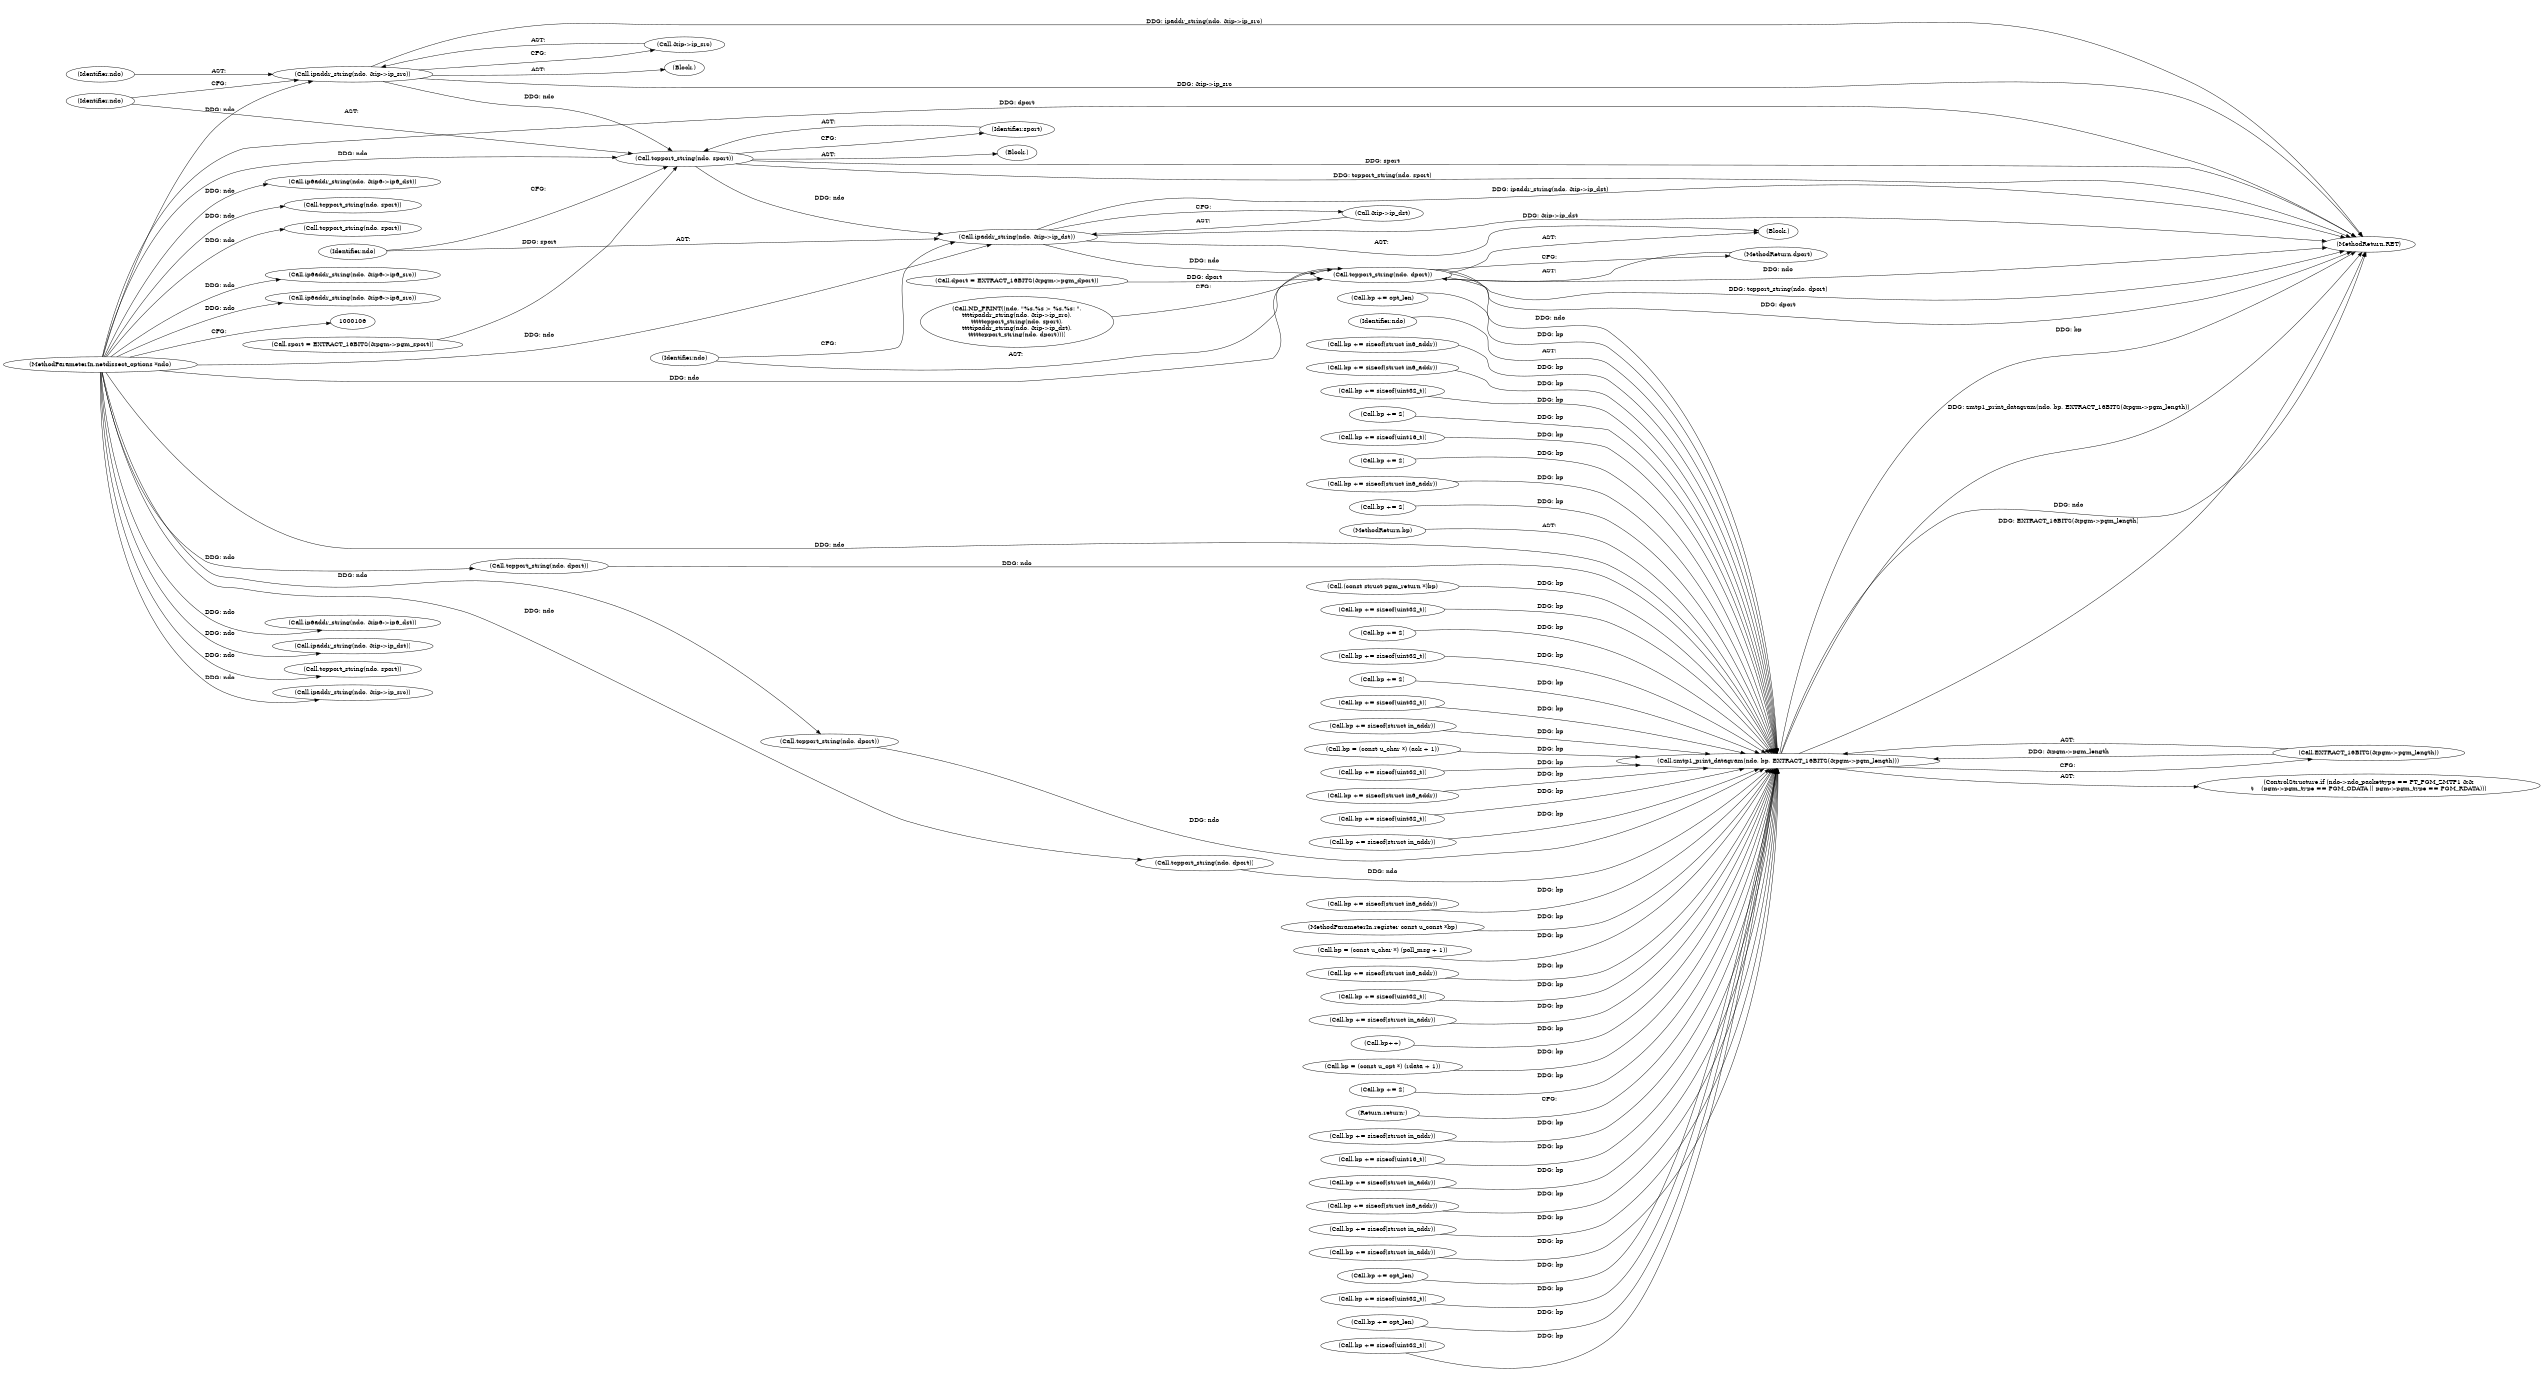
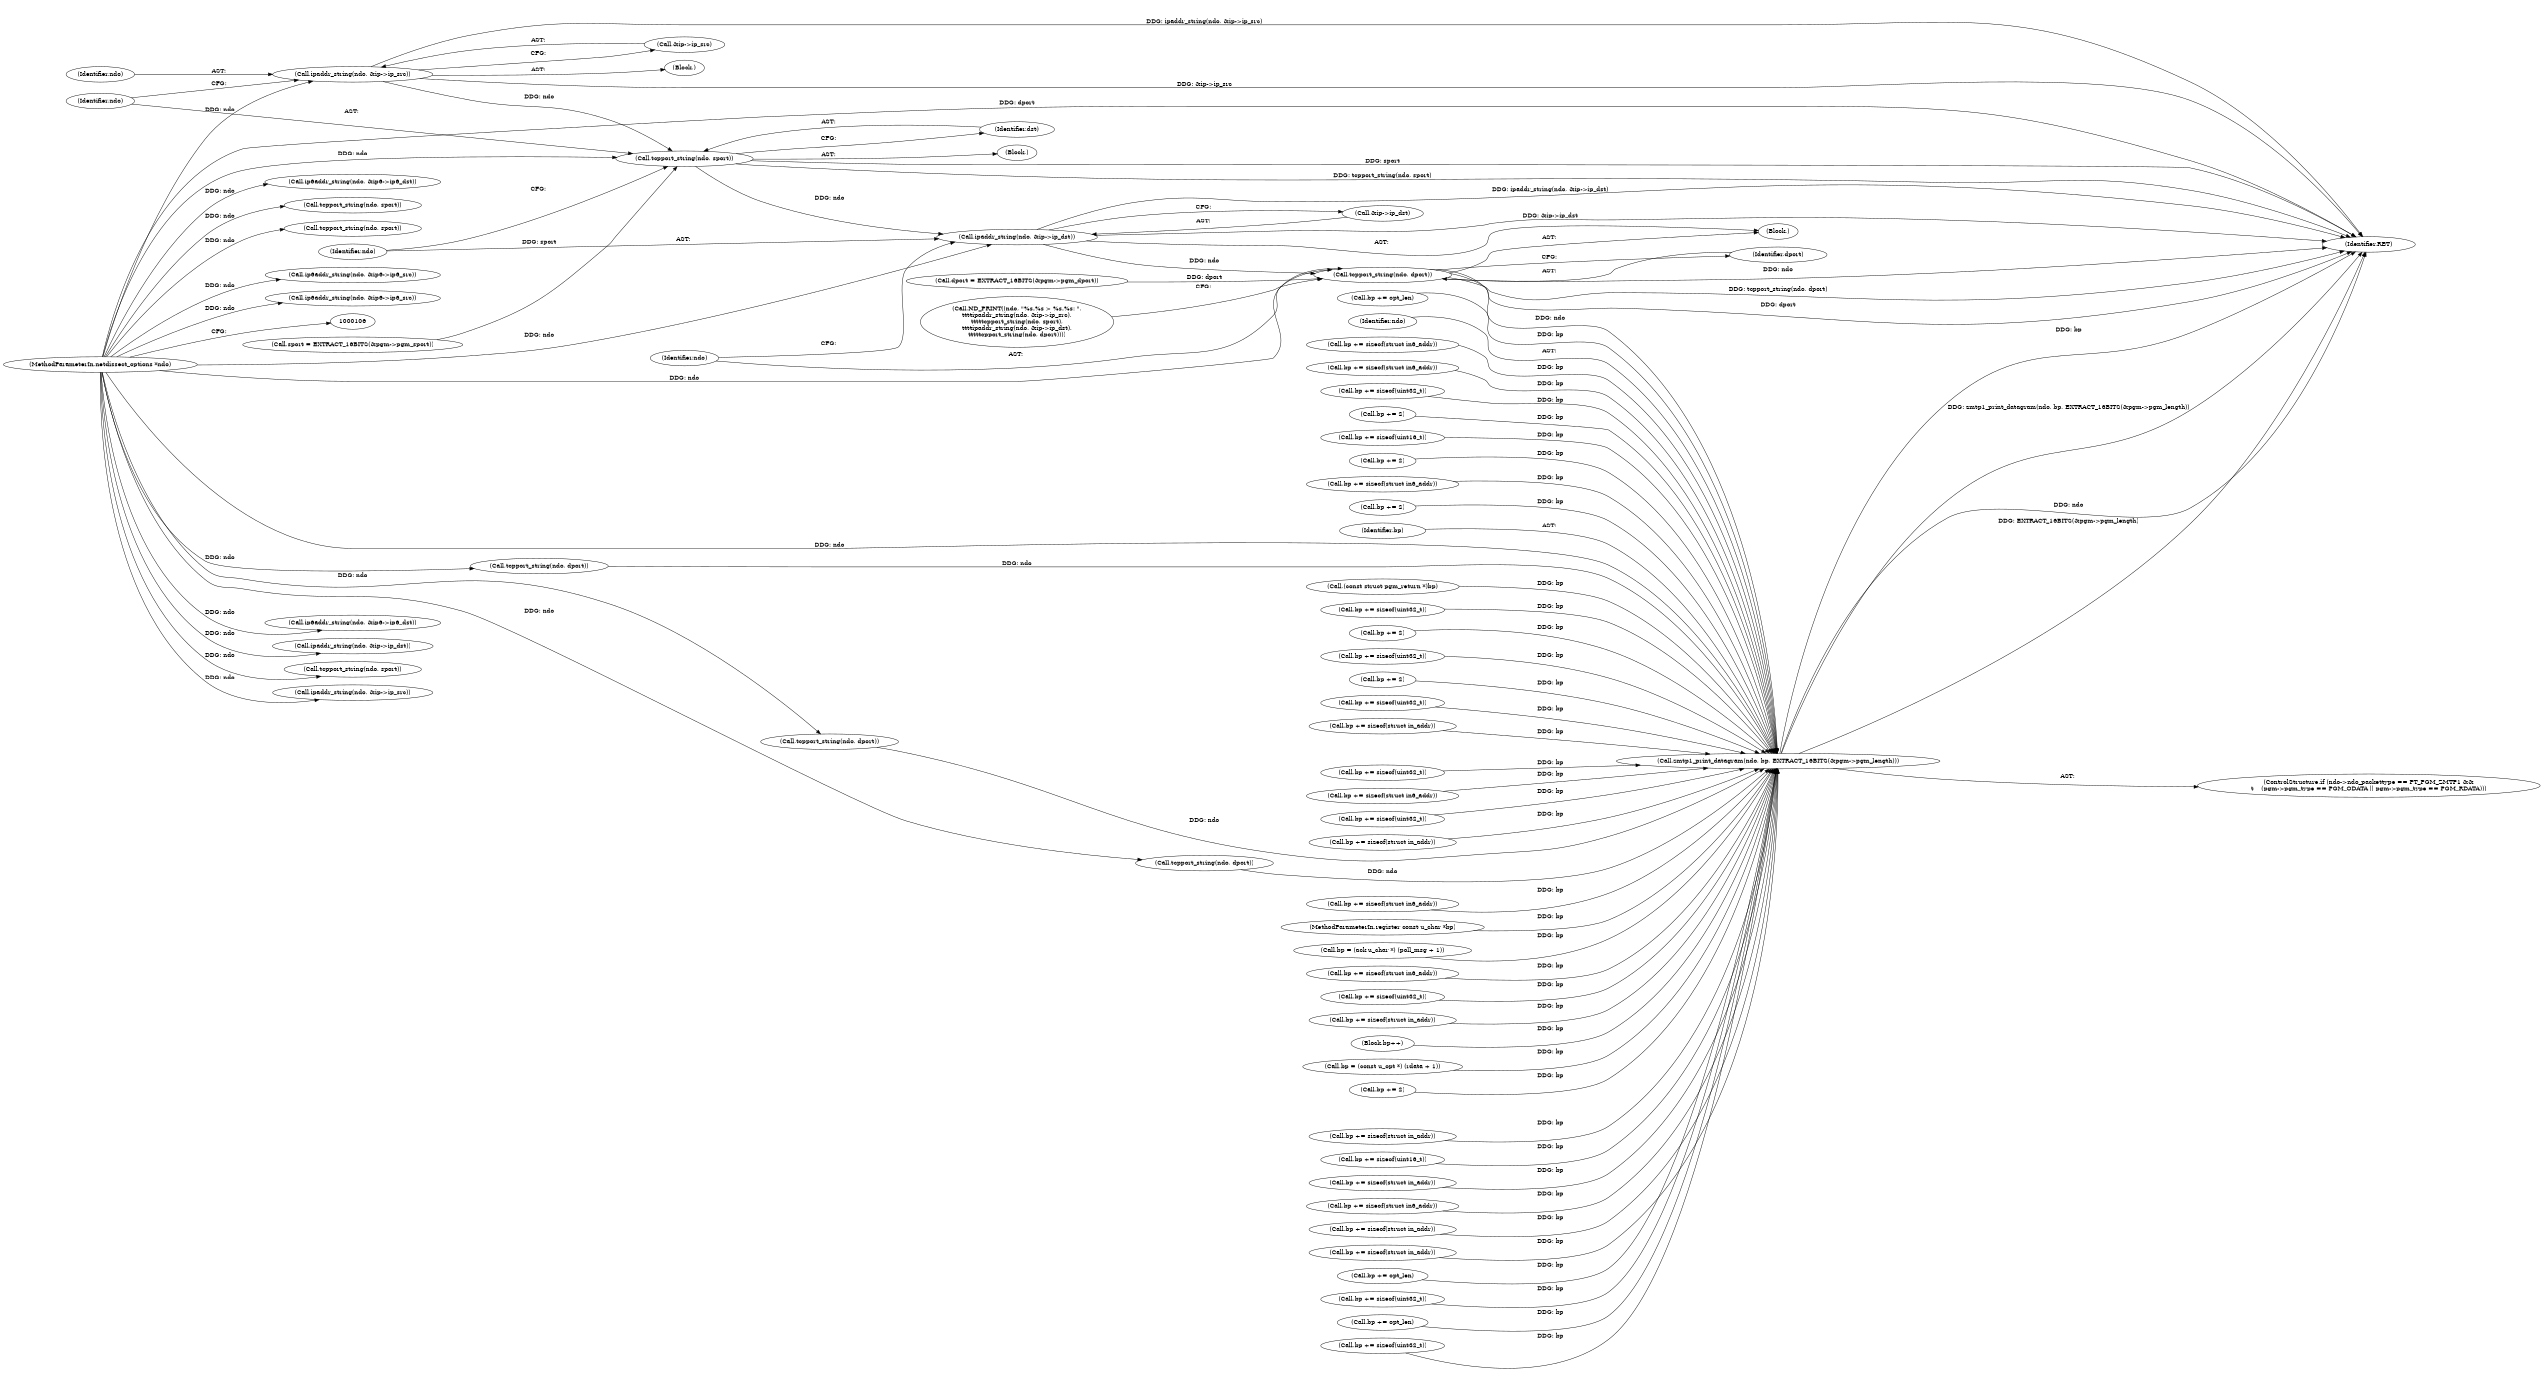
node "(Identifier,sport)": label "(Identifier,sport)" -> "(Identifier,dst)"
node "(MethodReturn,RET)": label "(MethodReturn,RET)" -> "(Identifier,RET)"
node "(MethodReturn,dport)": label "(MethodReturn,dport)" -> "(Identifier,dport)"
node "(MethodReturn,bp)": label "(MethodReturn,bp)" -> "(Identifier,bp)"
node "(Call,bp = (const u_char *) (ack + 1))": removed
node "(Call,EXTRACT_16BITS(&pgm->pgm_length))": removed
node "(MethodParameterIn,register const u_const *bp)": label "(MethodParameterIn,register const u_const *bp)" -> "(MethodParameterIn,register const u_char *bp)"
node "(Call,bp = (const u_char *) (poll_msg + 1))": label "(Call,bp = (const u_char *) (poll_msg + 1))" -> "(Call,bp = (ack u_char *) (poll_msg + 1))"
node "(Call,bp++)": label "(Call,bp++)" -> "(Block,bp++)"
node "(Return,return;)": removed
